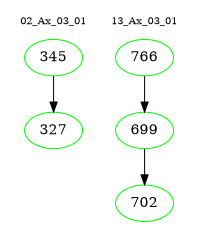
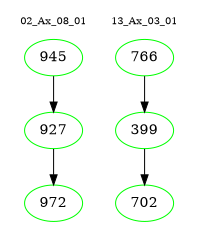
cluster "02_Ax_03_01": label "02_Ax_03_01" -> "02_Ax_08_01"
node "345": label "345" -> "945"
node "327": label "327" -> "927"
node "699": label "699" -> "399"
node "972": added
